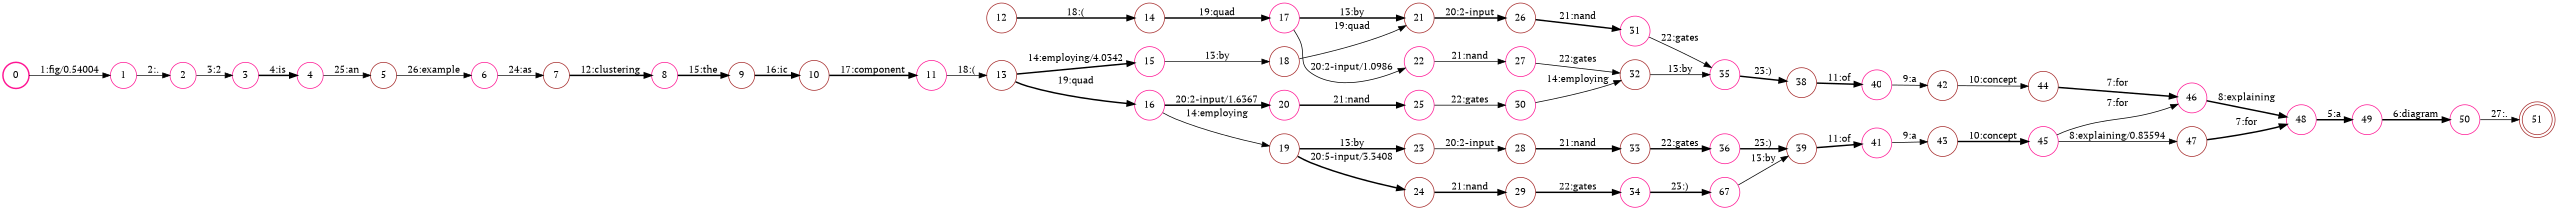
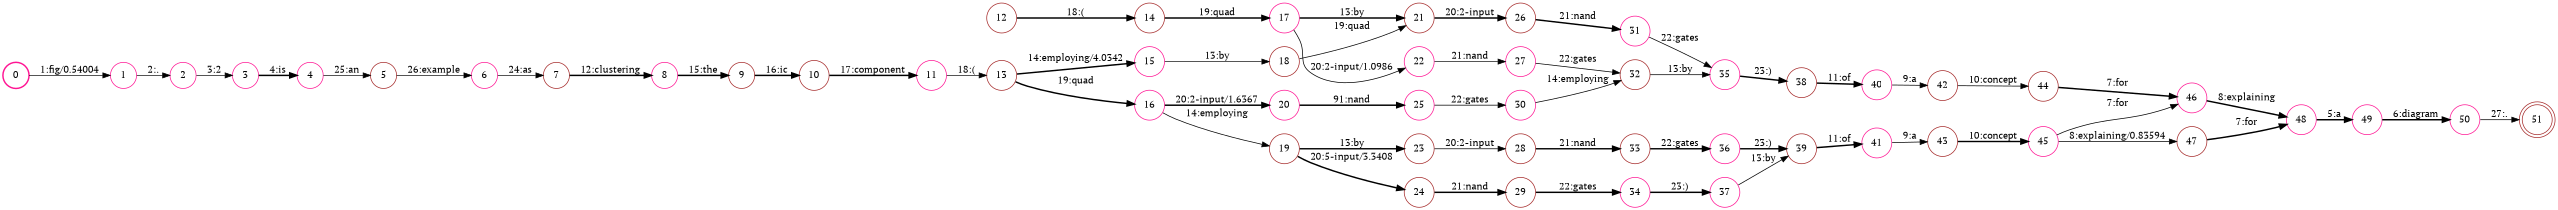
edge "20" -> "25": label "21:nand" -> "91:nand"
node "67": label "67" -> "37"
